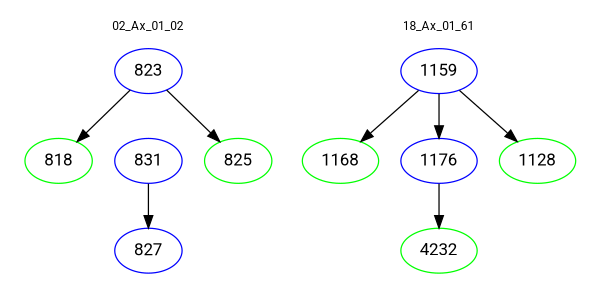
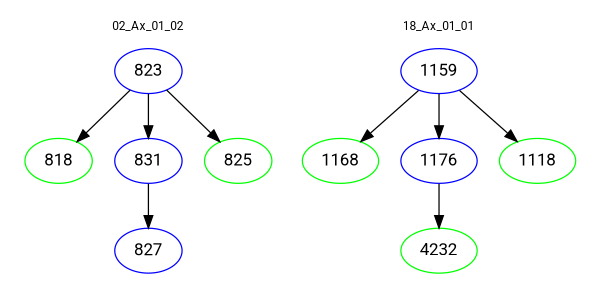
cluster "18_Ax_01_61": label "18_Ax_01_61" -> "18_Ax_01_01"
edge "823" -> "831": added
node "1128": label "1128" -> "1118"
